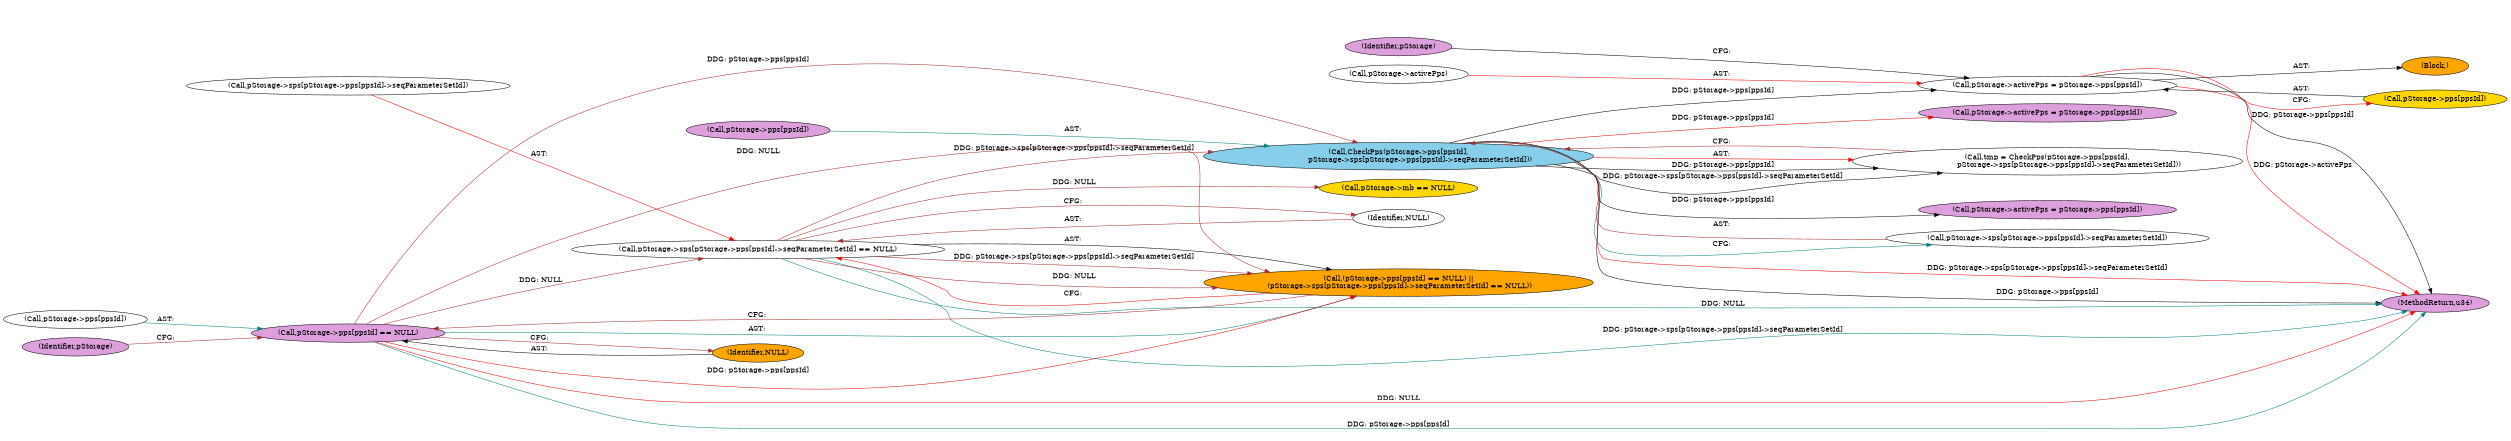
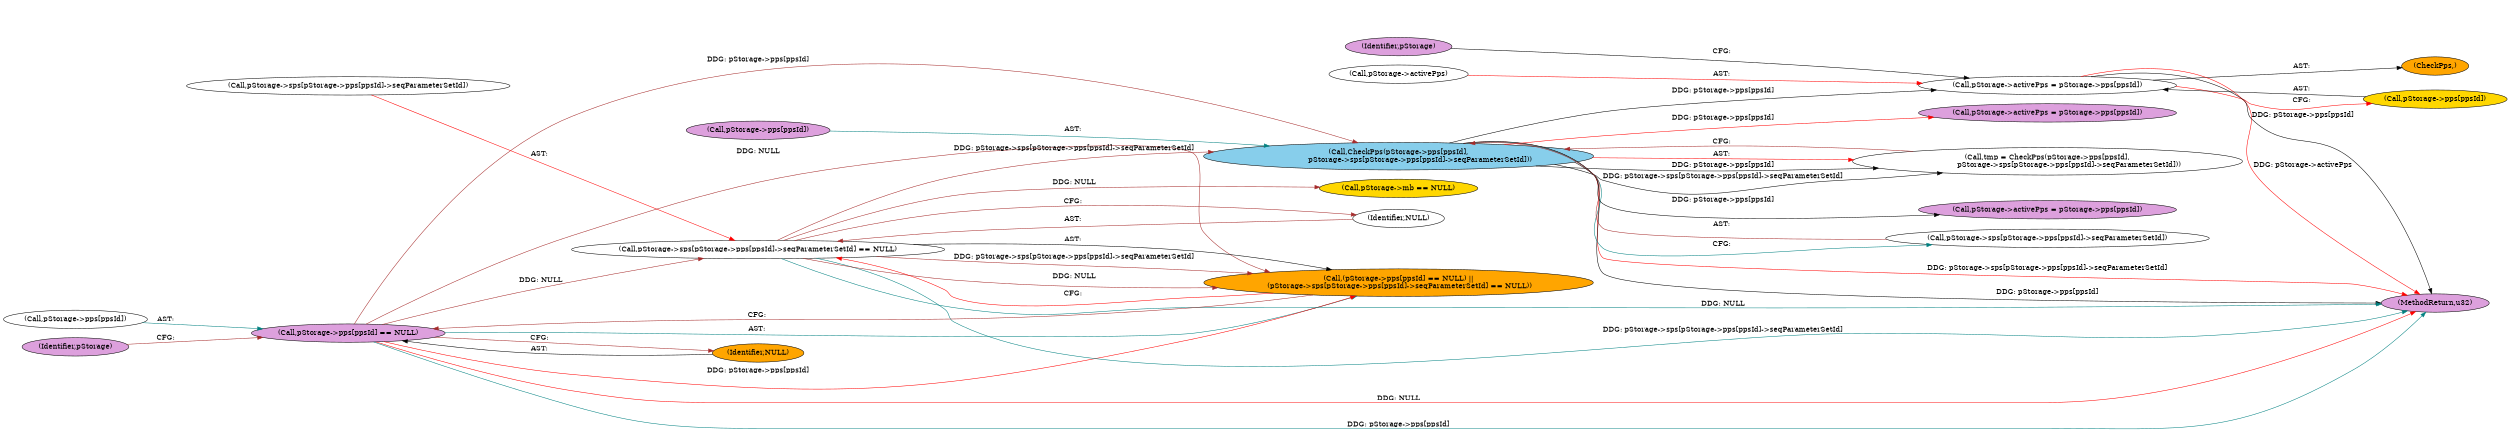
node "(Block,)": label "(Block,)" -> "(CheckPps,)"
node "(MethodReturn,u34)": label "(MethodReturn,u34)" -> "(MethodReturn,u32)"
